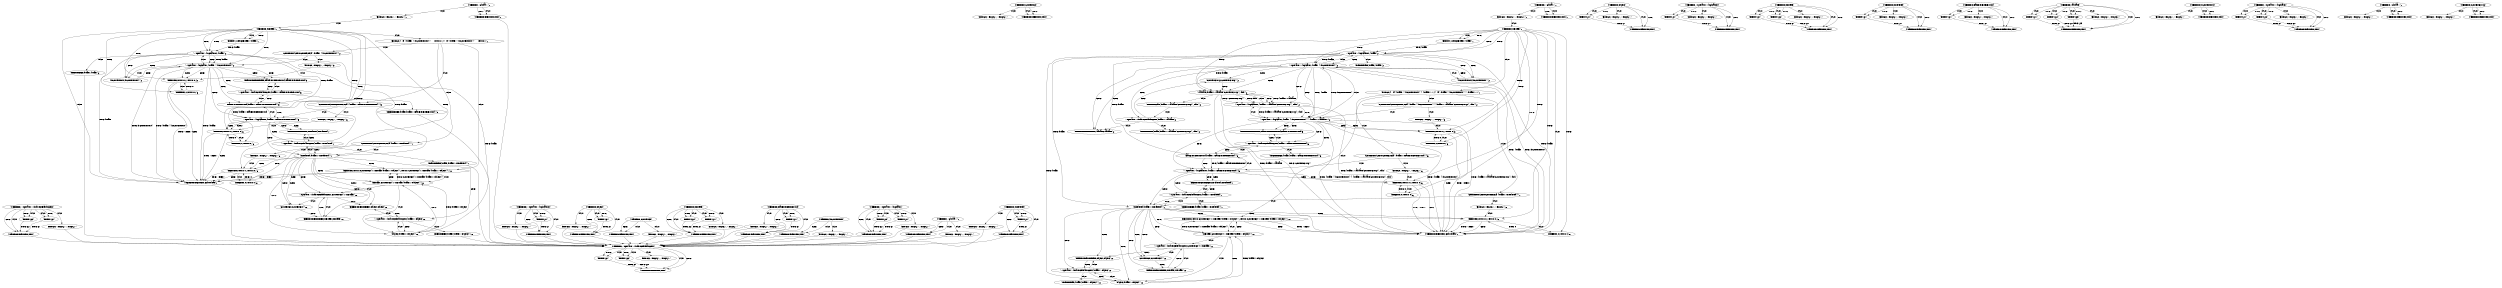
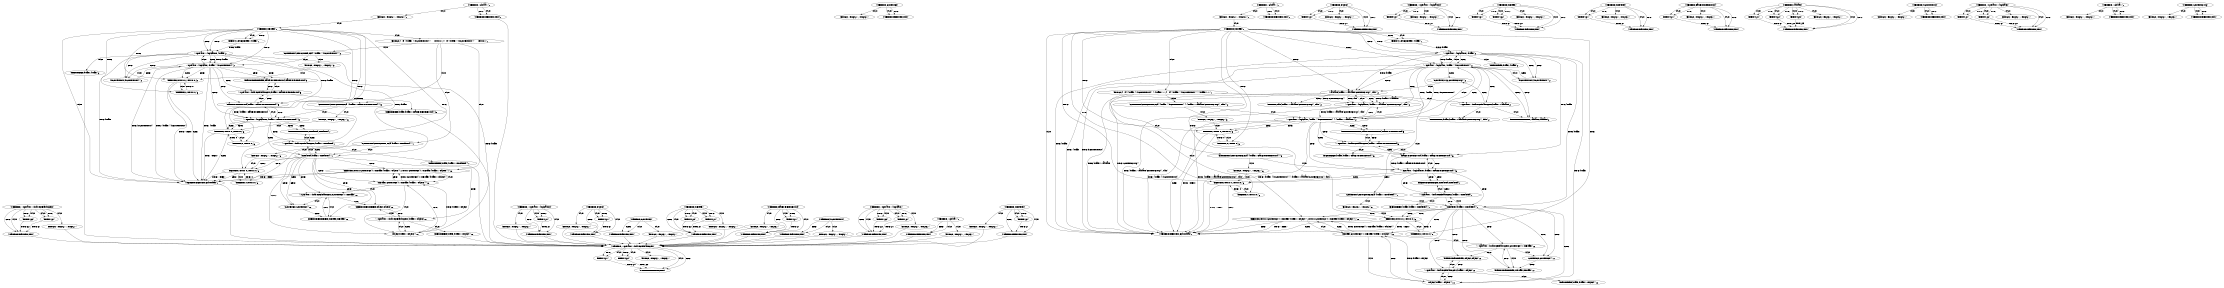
edge "(ContextGroup,ContextGroup())" -> "(Validate,buffer->Validate(ContextGroup(), this))": label "CFG: " -> "AST: "
edge "(Validate,buffer->Validate(ContextGroup(), this))" -> "(LITERAL,this,buffer->Validate(ContextGroup(), this))": label "AST: " -> "CDG: "
edge "(LITERAL,this,buffer->Validate(ContextGroup(), this))" -> "(<operator>.indirectFieldAccess,buffer->Validate)": now "(Validate,buffer->Validate(ContextGroup(), this))" -> "(<operator>.indirectFieldAccess,buffer->Validate)"
